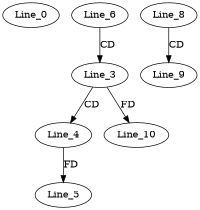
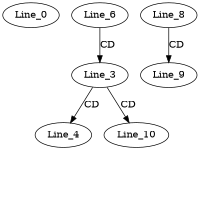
edge "Line_3" -> "Line_10": label "FD" -> "CD"
node "Line_5": removed
